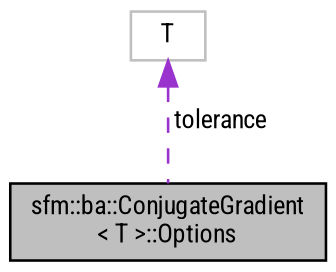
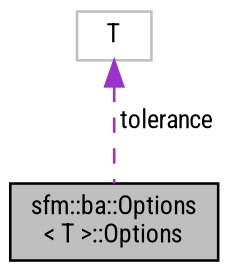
node "sfm::ba::ConjugateGradient < T >::Options": label "sfm::ba::ConjugateGradient < T >::Options" -> "sfm::ba::Options < T >::Options"
